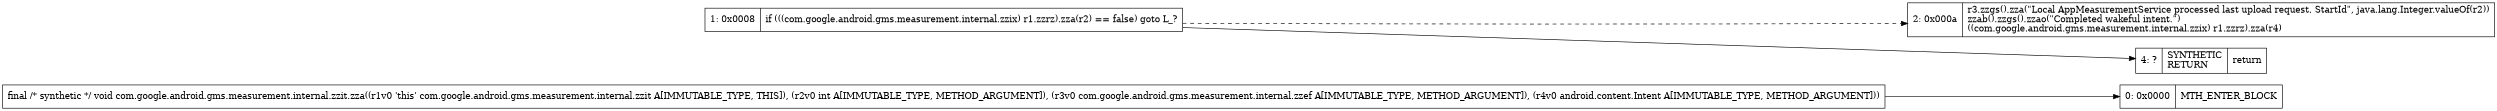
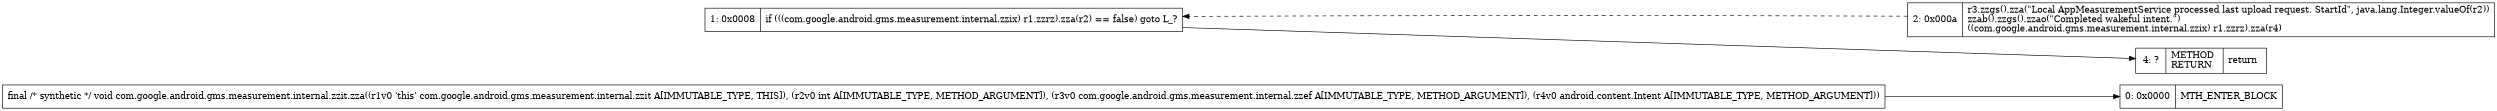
edge "1: 0x0008" -> "2: 0x000a": reversed
node "4: ?": text "SYNTHETIC" -> "METHOD"
